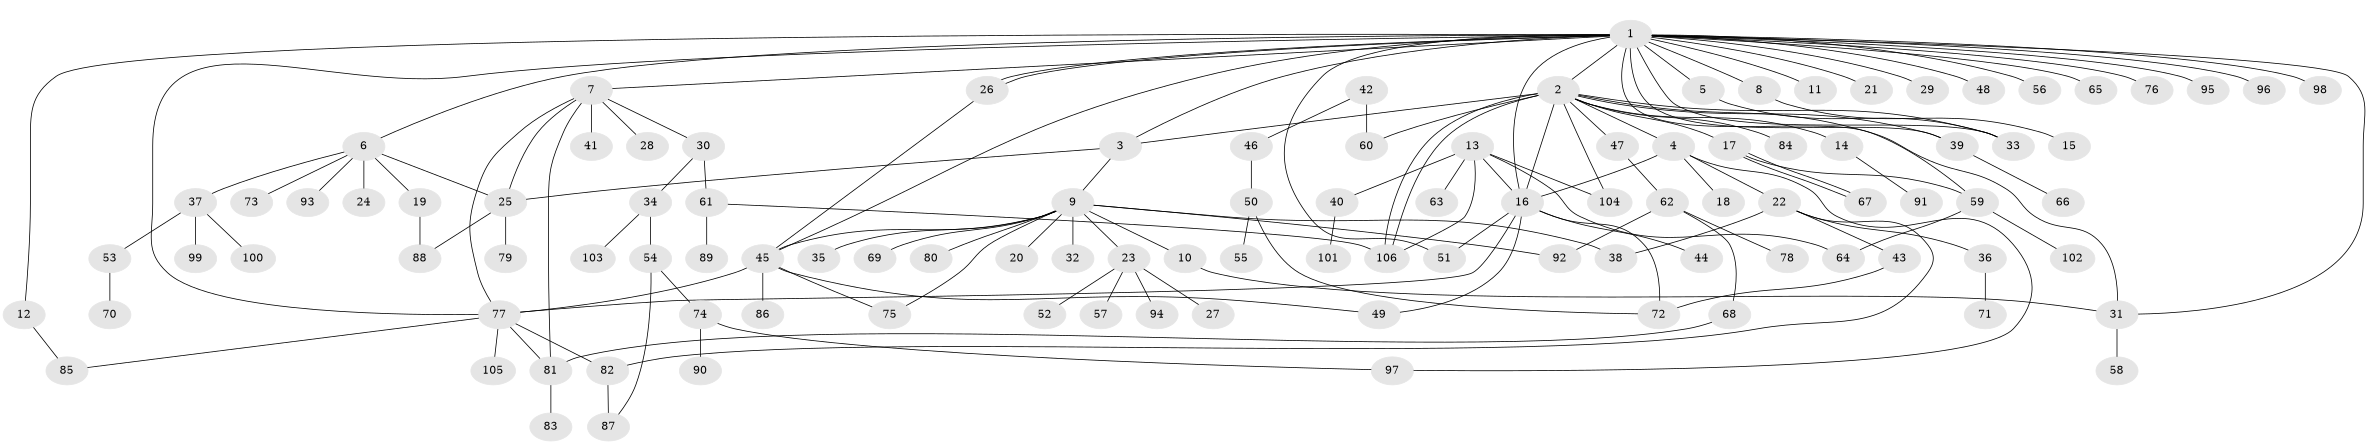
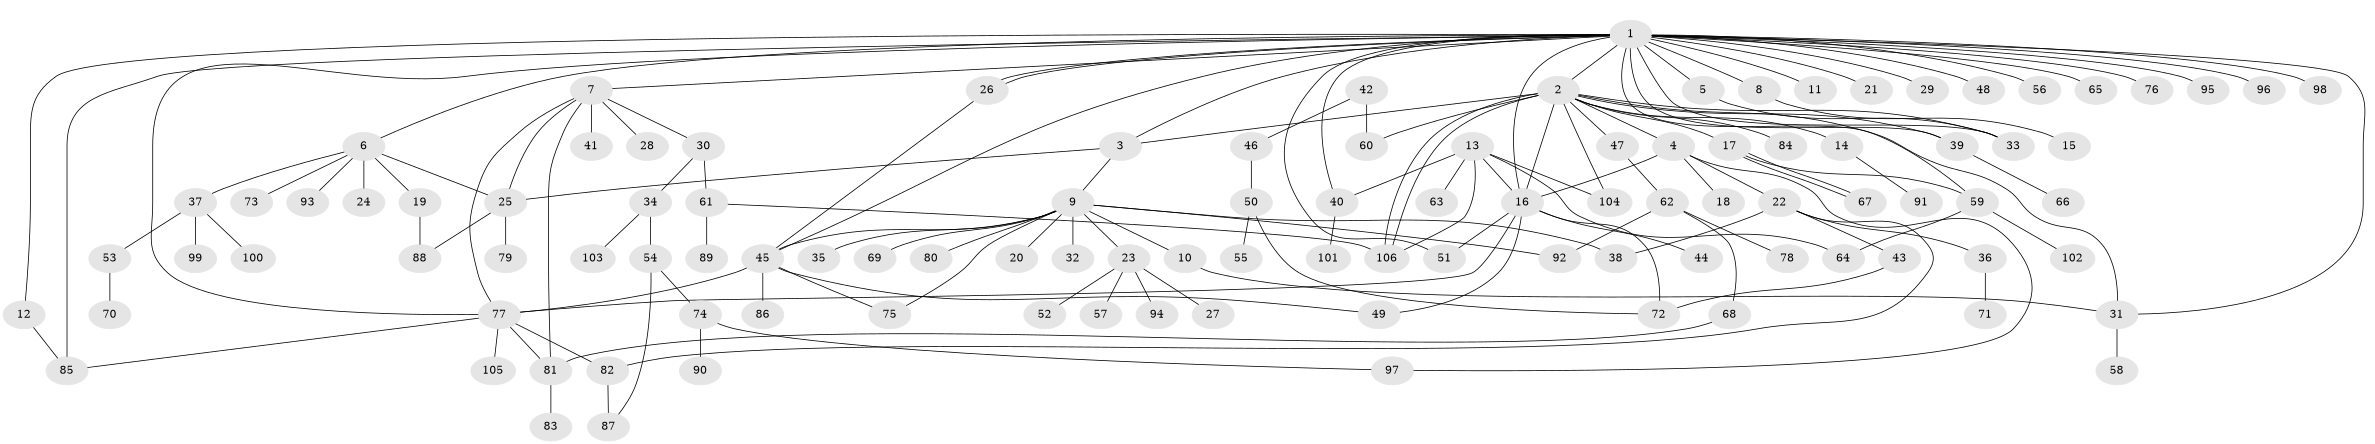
edge "1" -- "85": added
edge "1" -- "40": added
